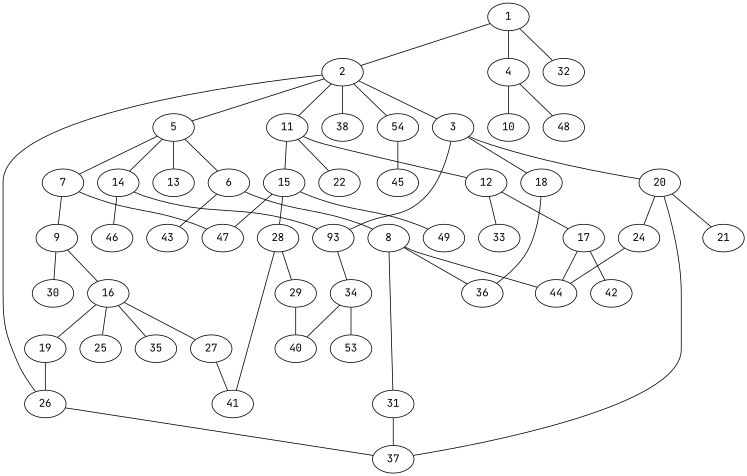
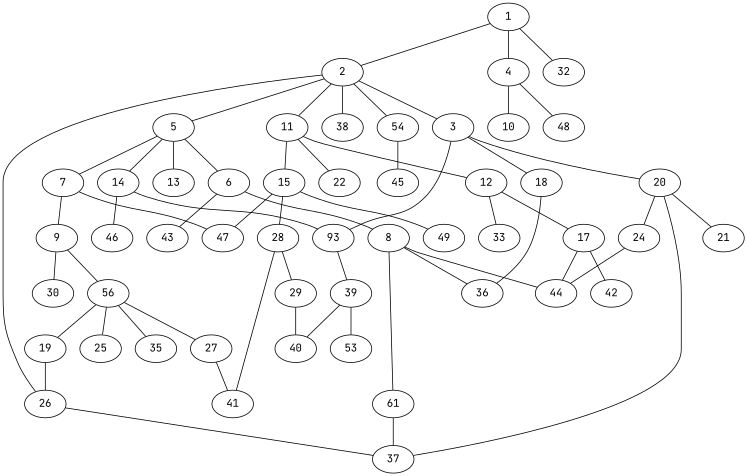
node "16": label "16" -> "56"
node "34": label "34" -> "39"
node "31": label "31" -> "61"
